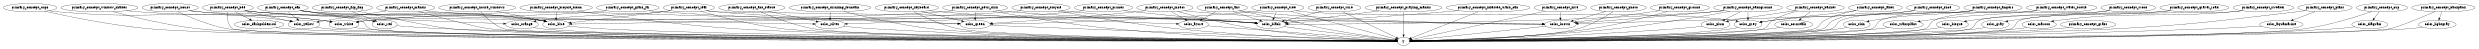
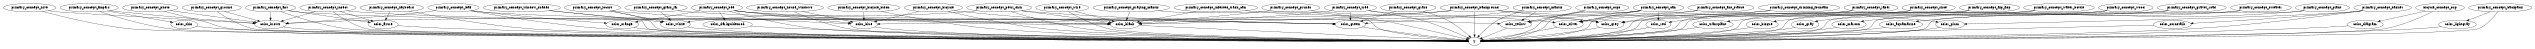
node "primary_concept_cup": label "primary_concept_cup" -> "bicycle_concept_cup"
edge "primary_concept_leaf" -> "color_blue": removed
edge "primary_concept_keyboard" -> "color_green": now "primary_concept_grass" -> "color_green"
